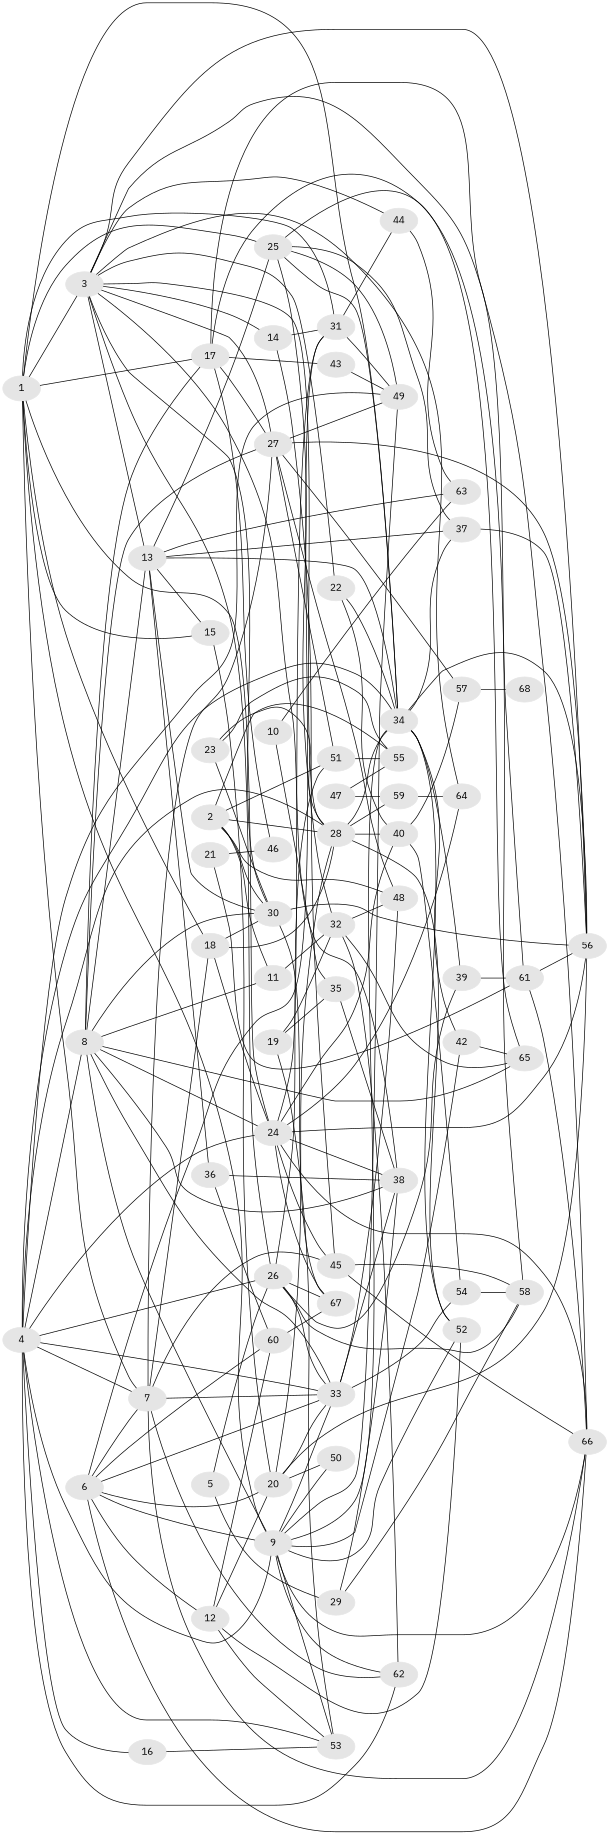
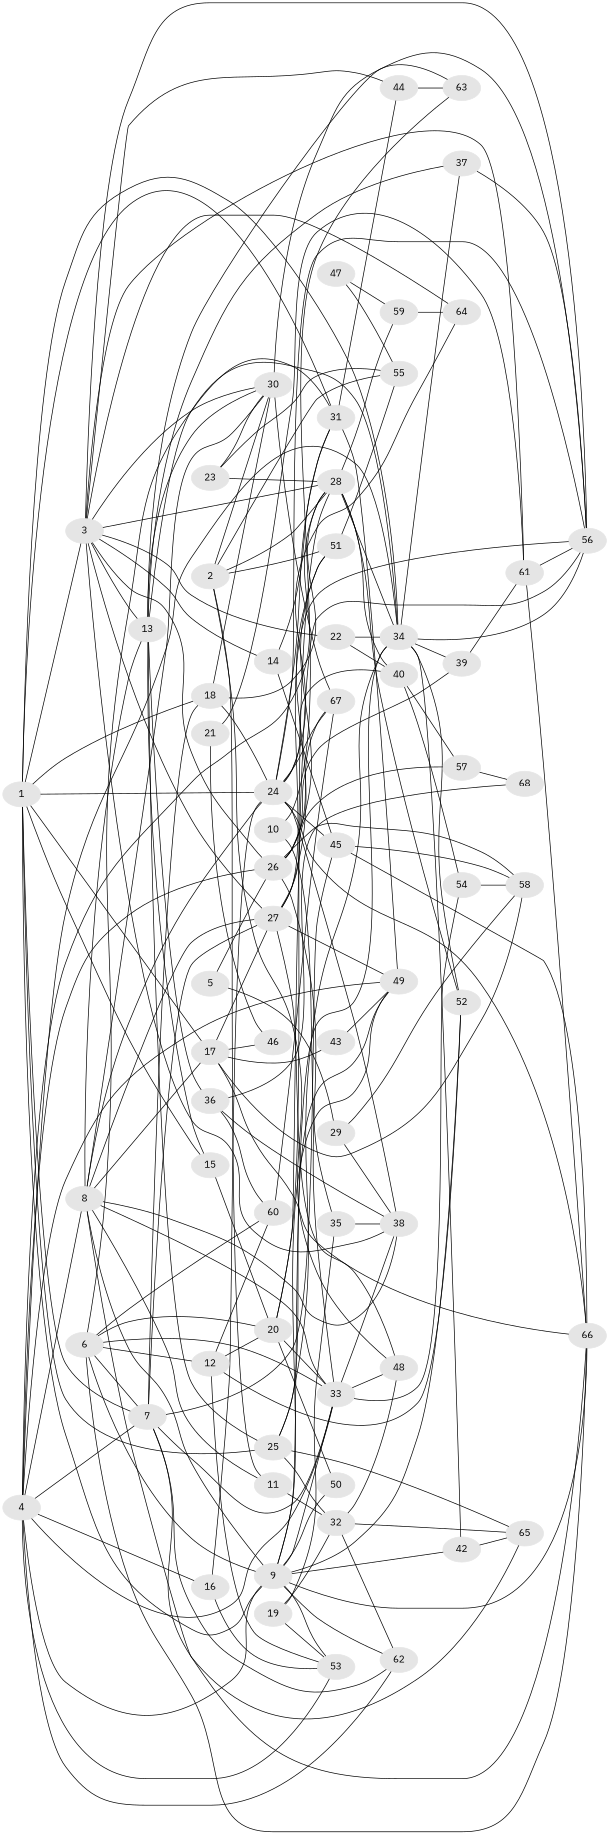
edge "25" -- "37": removed
edge "68" -- "36": added
edge "24" -- "4": now "24" -- "16"
